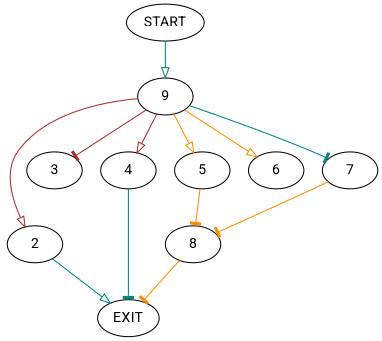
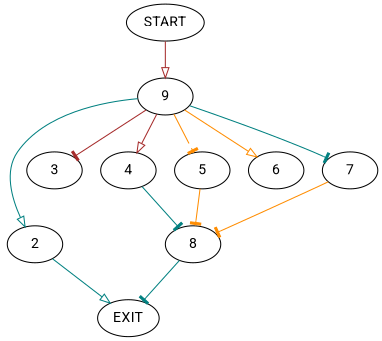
edge "START" -> "9": color teal -> brown
edge "9" -> "2": color brown -> teal
edge "9" -> "5": arrowhead onormal -> tee
edge "4" -> "EXIT": now "4" -> "8"
edge "8" -> "EXIT": color darkorange -> teal
